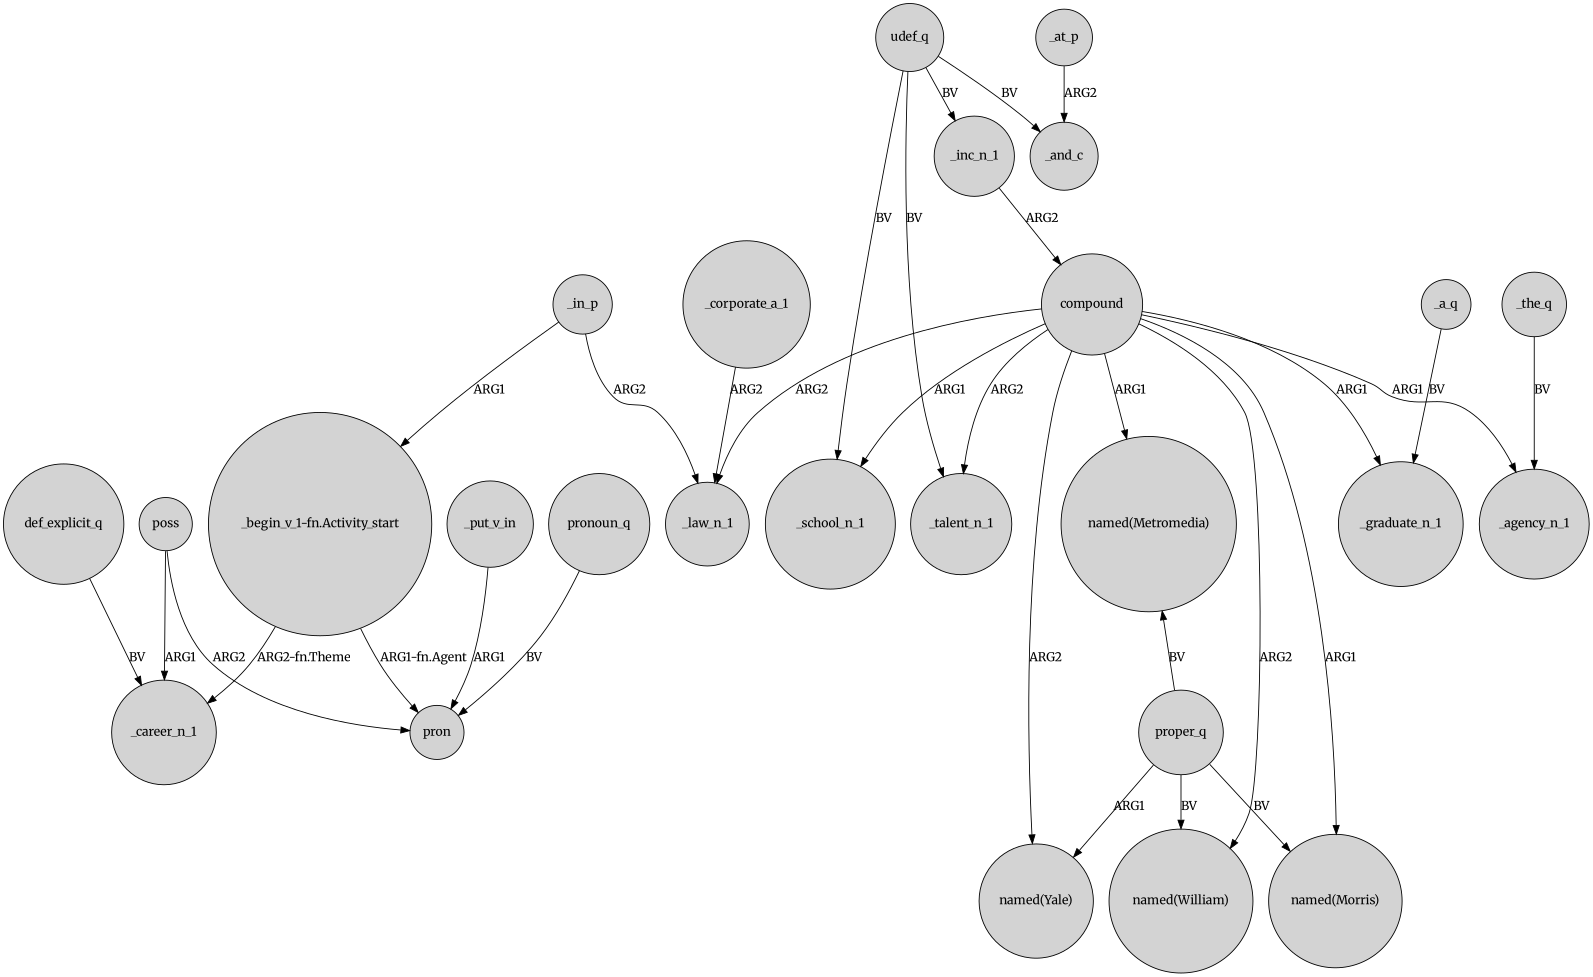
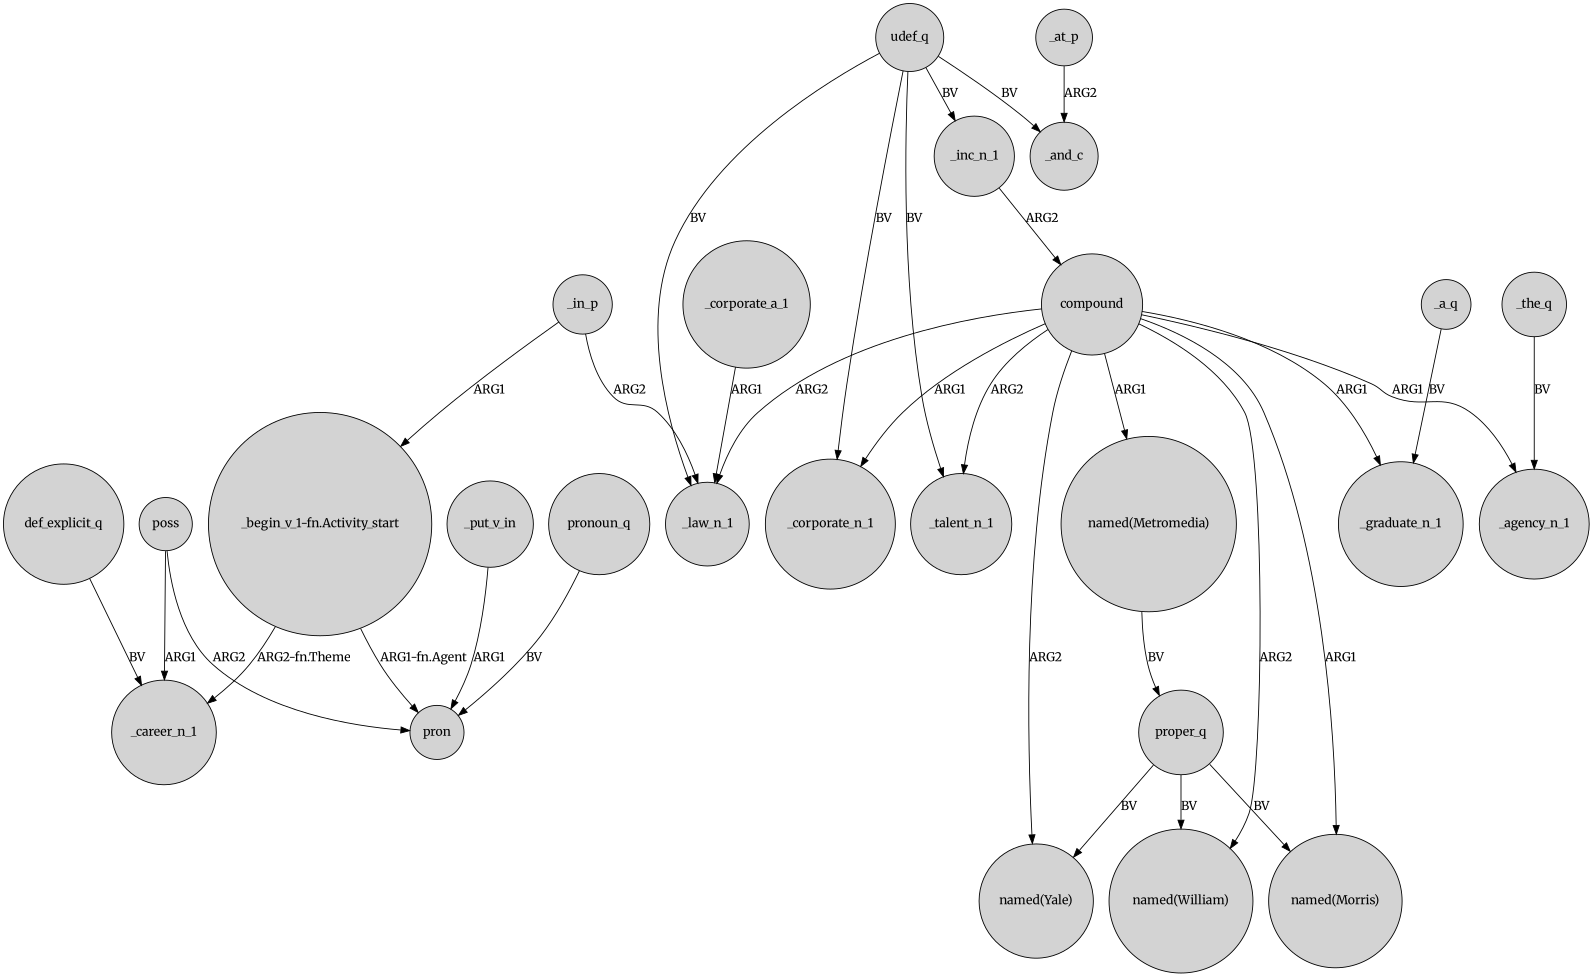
edge "udef_q" -> "_law_n_1": added, label "BV"
edge "_corporate_a_1" -> "_law_n_1": label "ARG2" -> "ARG1"
node "_school_n_1": label "_school_n_1" -> "_corporate_n_1"
edge "proper_q" -> "named(Metromedia)": reversed
edge "proper_q" -> "named(Yale)": label "ARG1" -> "BV"
